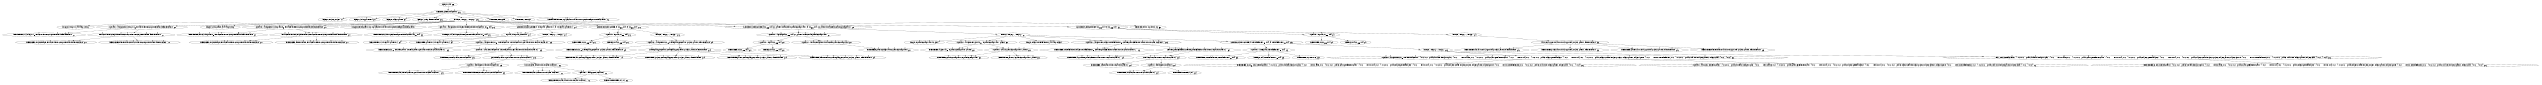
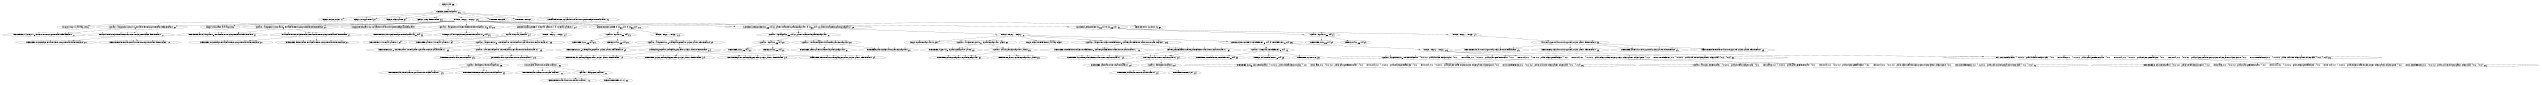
node "(IDENTIFIER,parent,parent instanceof DynamicConfigurator)": added
